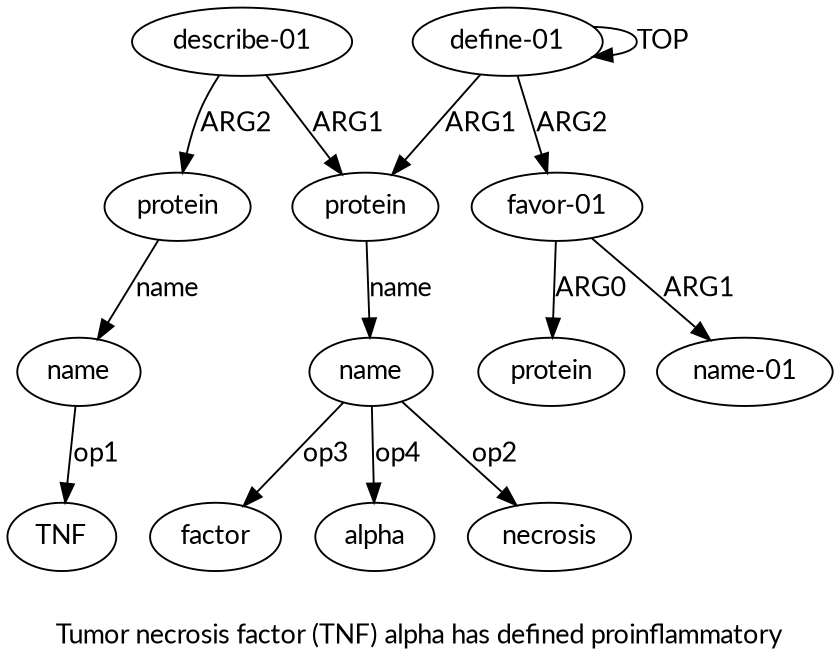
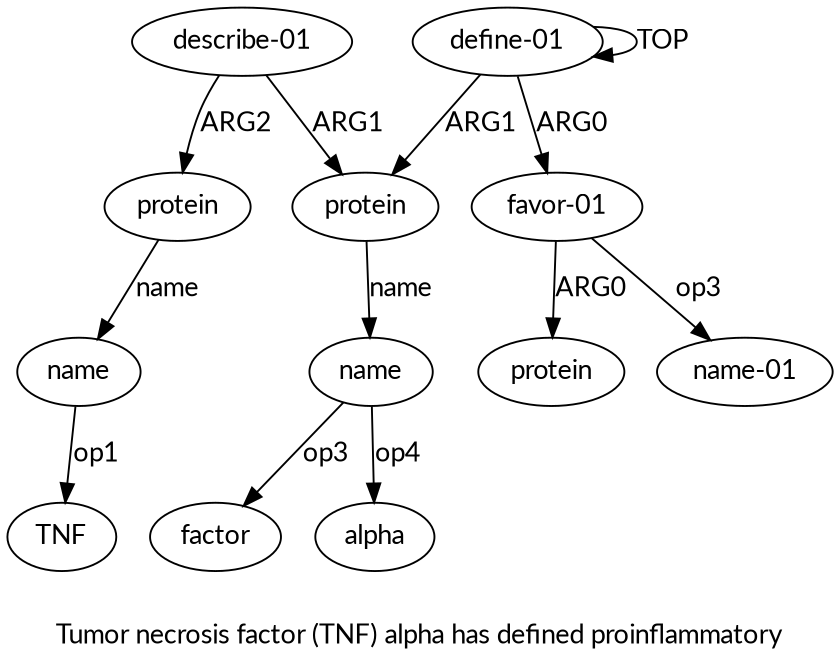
edge "define-01" -> "favor-01": label "ARG2" -> "ARG0"
edge "favor-01" -> "name-01": label "ARG1" -> "op3"
node "necrosis": removed
